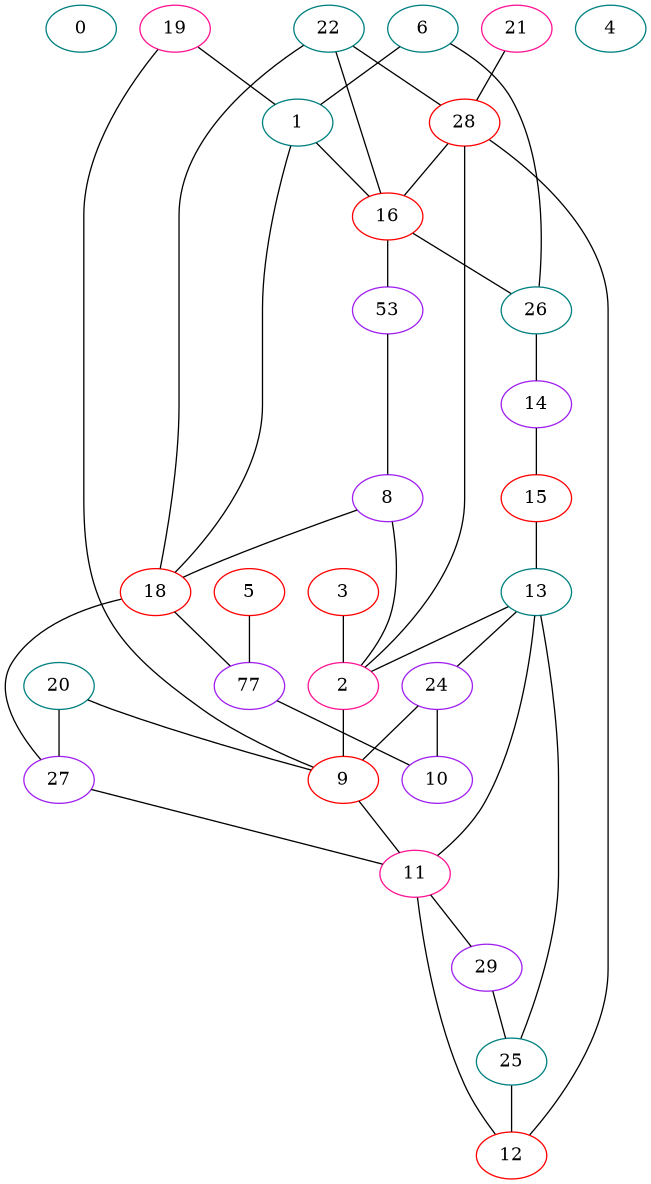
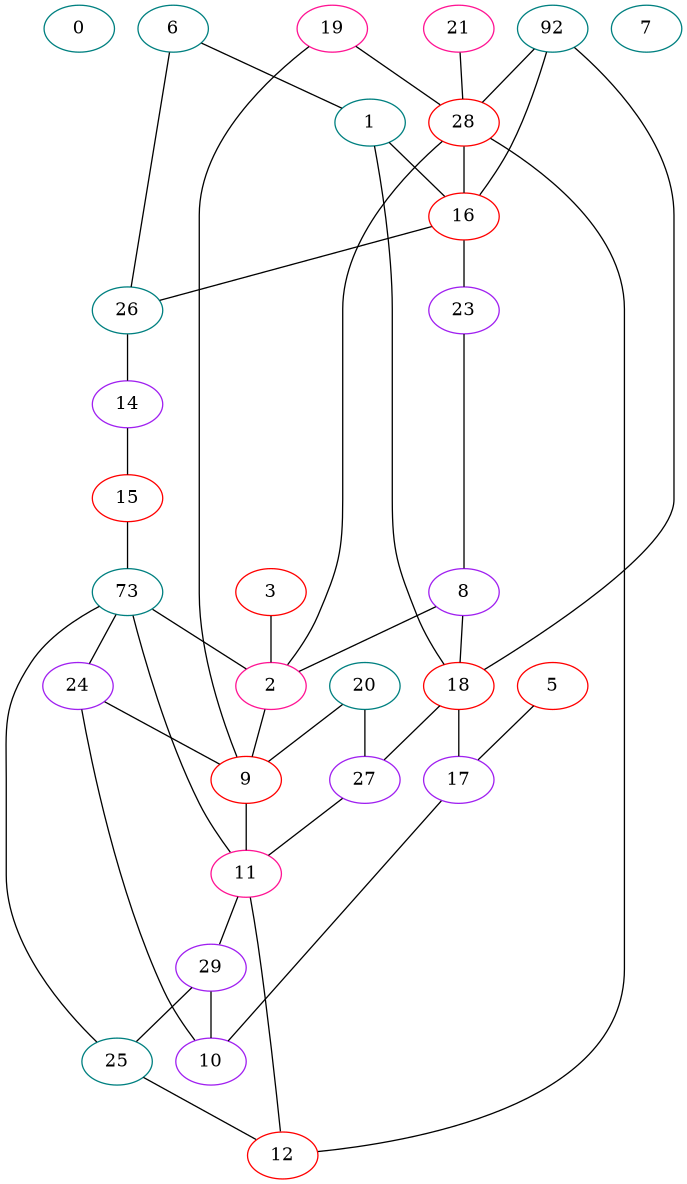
node "22": label "22" -> "92"
node "4": label "4" -> "7"
edge "19" -- "1": now "19" -- "28"
node "53": label "53" -> "23"
node "13": label "13" -> "73"
node "77": label "77" -> "17"
edge "29" -- "10": added
